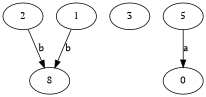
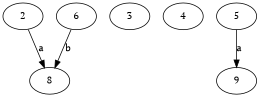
node "1": label "1" -> "6"
node "4": added
edge "2" -> "8": label "b" -> "a"
node "0": label "0" -> "9"
